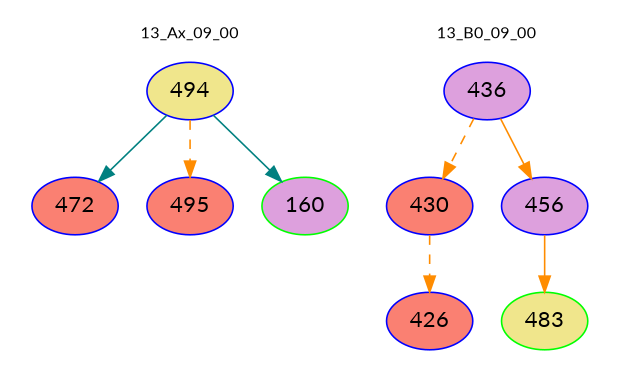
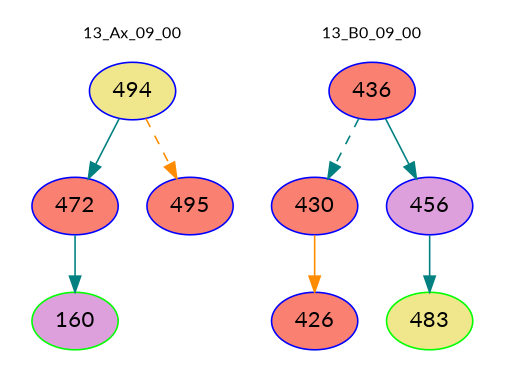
node "436": fillcolor plum -> salmon
edge "436" -> "430": color darkorange -> teal
edge "436" -> "456": color darkorange -> teal
edge "494" -> "160": now "472" -> "160"
edge "430" -> "426": style dashed -> solid
edge "456" -> "483": color darkorange -> teal
